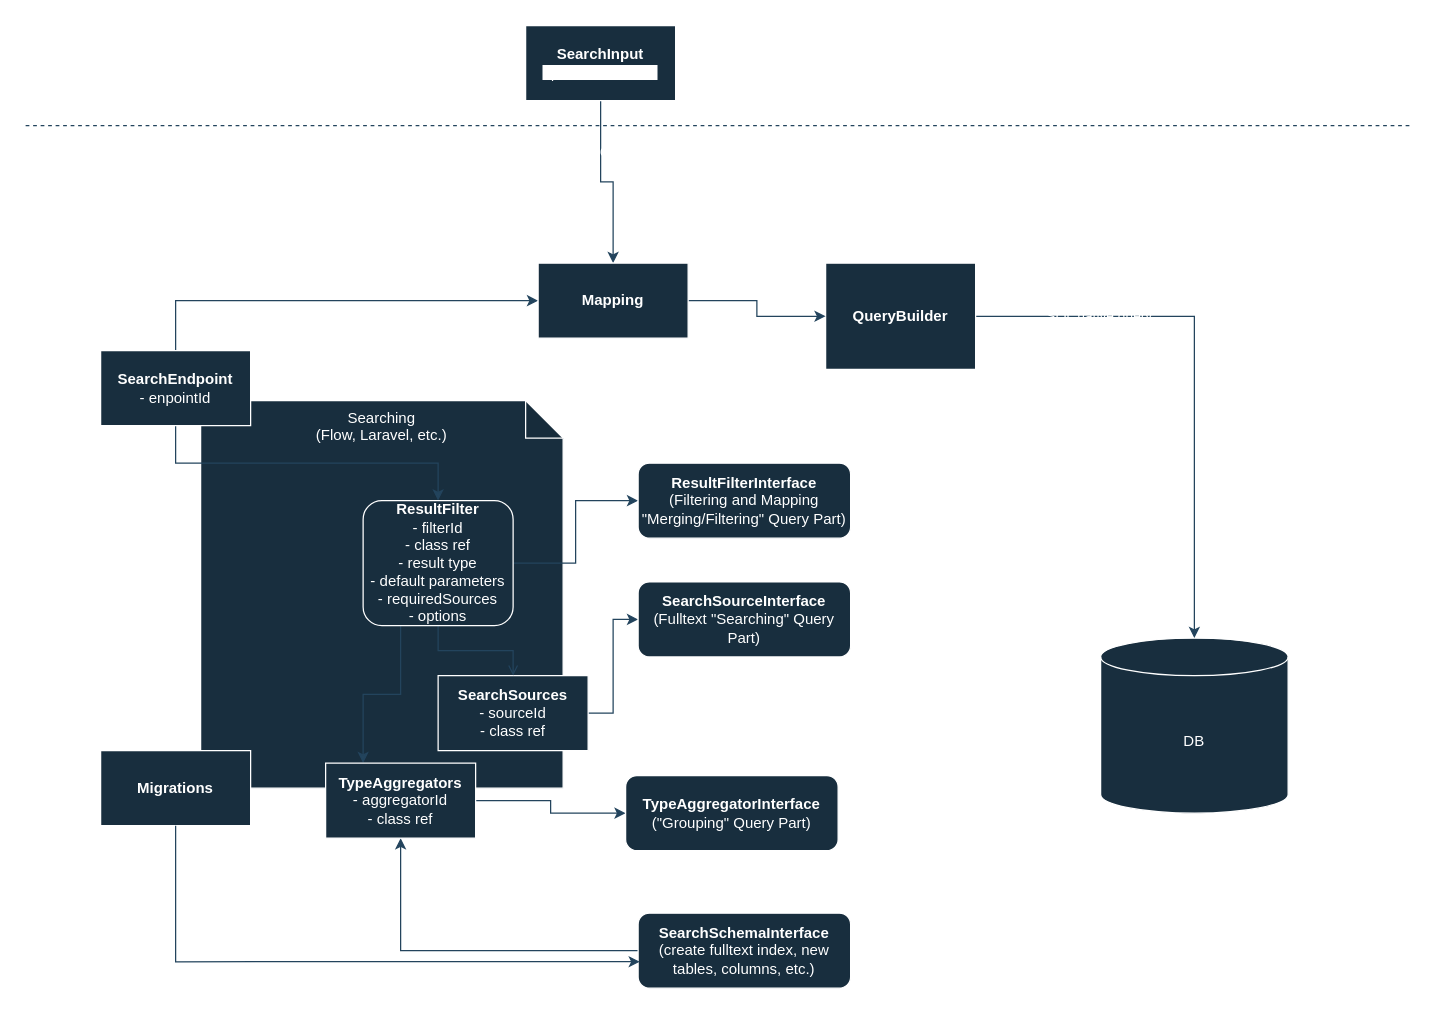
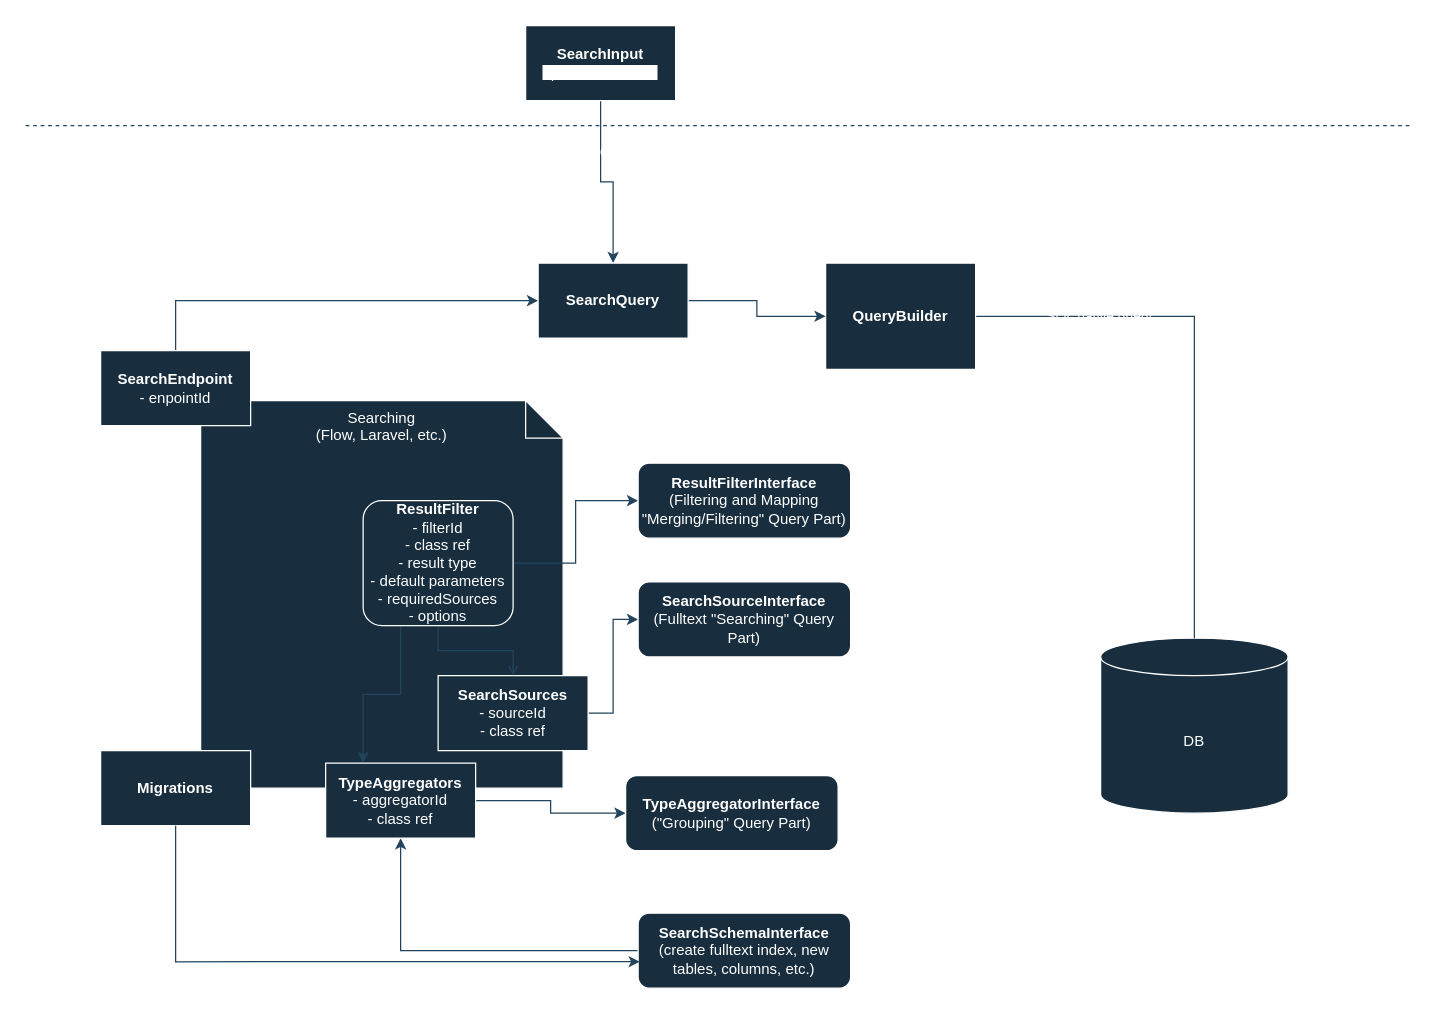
node "Mapping": label "Mapping" -> "SearchQuery"
edge "SearchEndpoint - enpointId" -> "ResultFilter - filterId - class ref - result type - default parameters - requiredSources - options": removed
edge "QueryBuilder" -> "DB": arrowhead classic -> none
